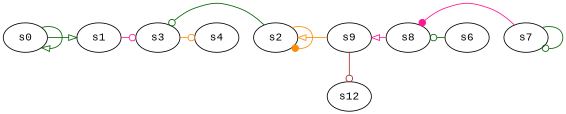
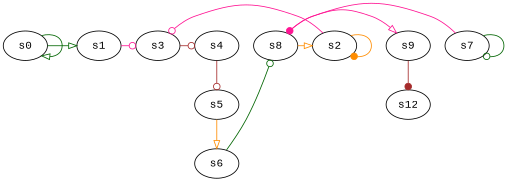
edge "s2" -> "s3": color darkgreen -> deeppink
edge "s3" -> "s4": color darkorange -> brown
edge "s9" -> "s2": now "s8" -> "s2"
edge "s9" -> "s12": arrowhead odot -> dot
node "s5": added
